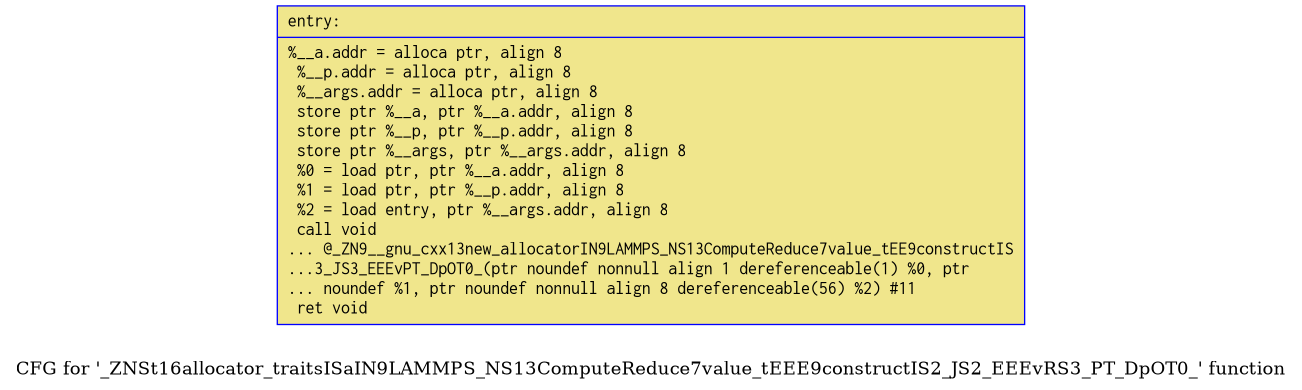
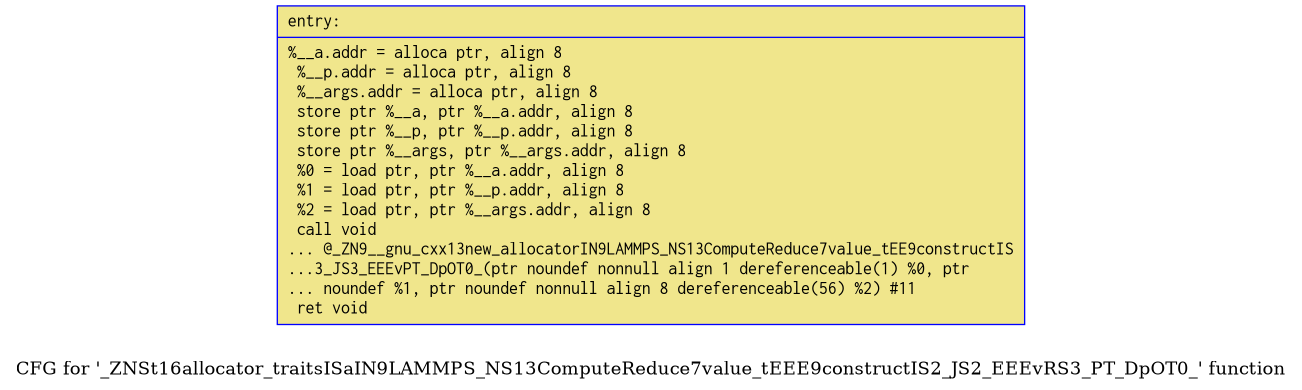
node "entry:": text "%2 = load entry, ptr %__args.addr, align 8" -> "%2 = load ptr, ptr %__args.addr, align 8"
